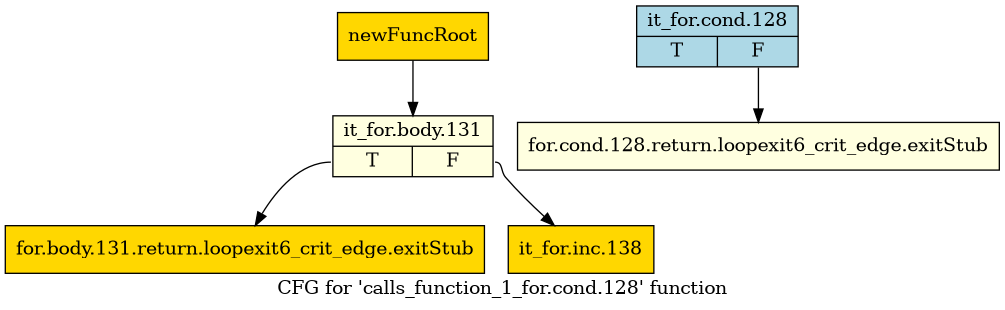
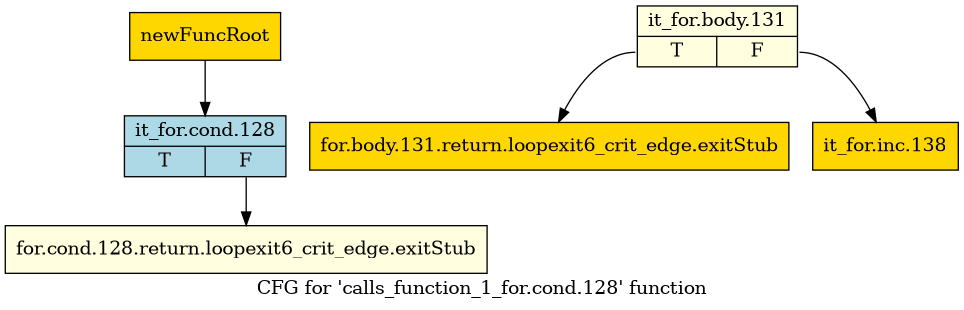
edge "newFuncRoot" -> "it_for.body.131": now "newFuncRoot" -> "it_for.cond.128"
